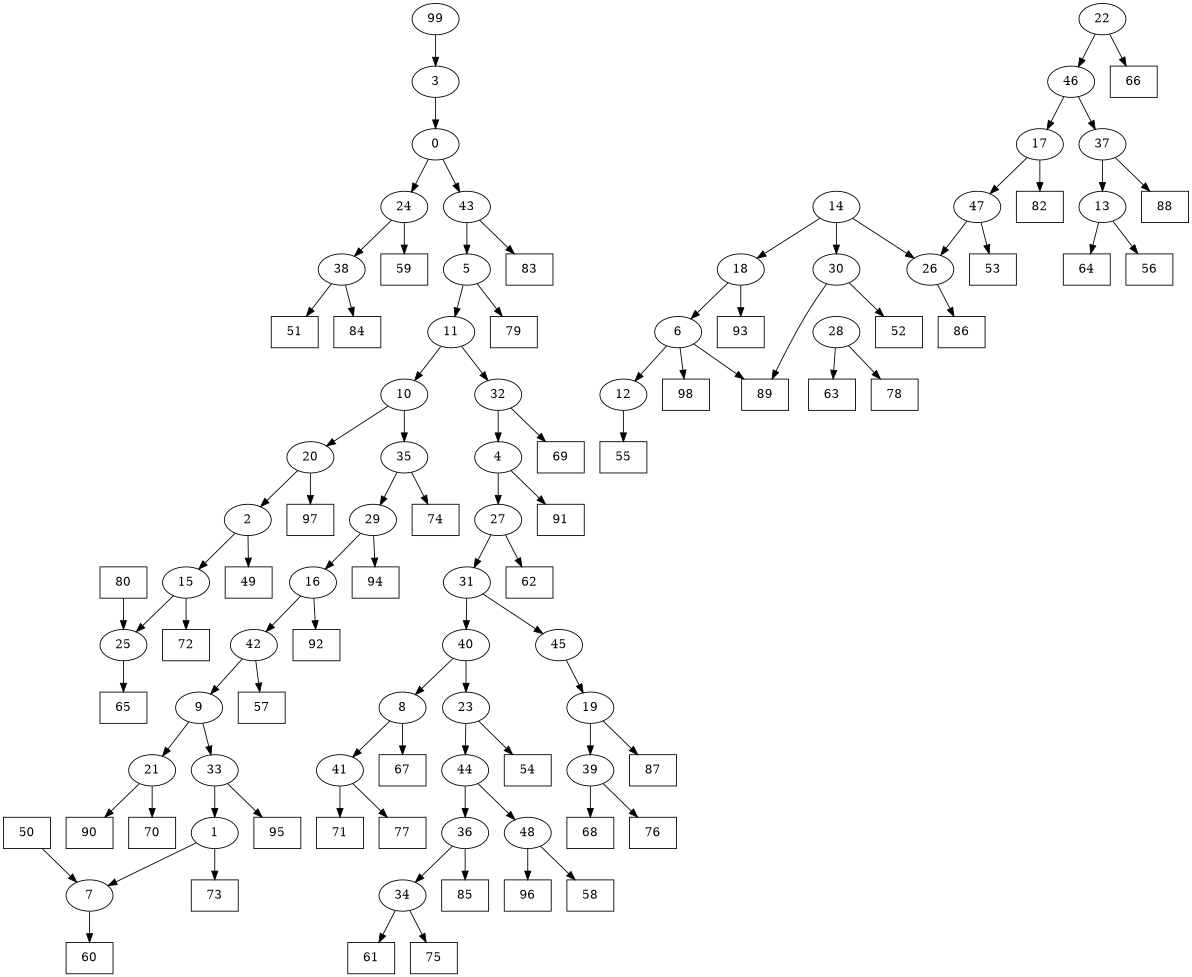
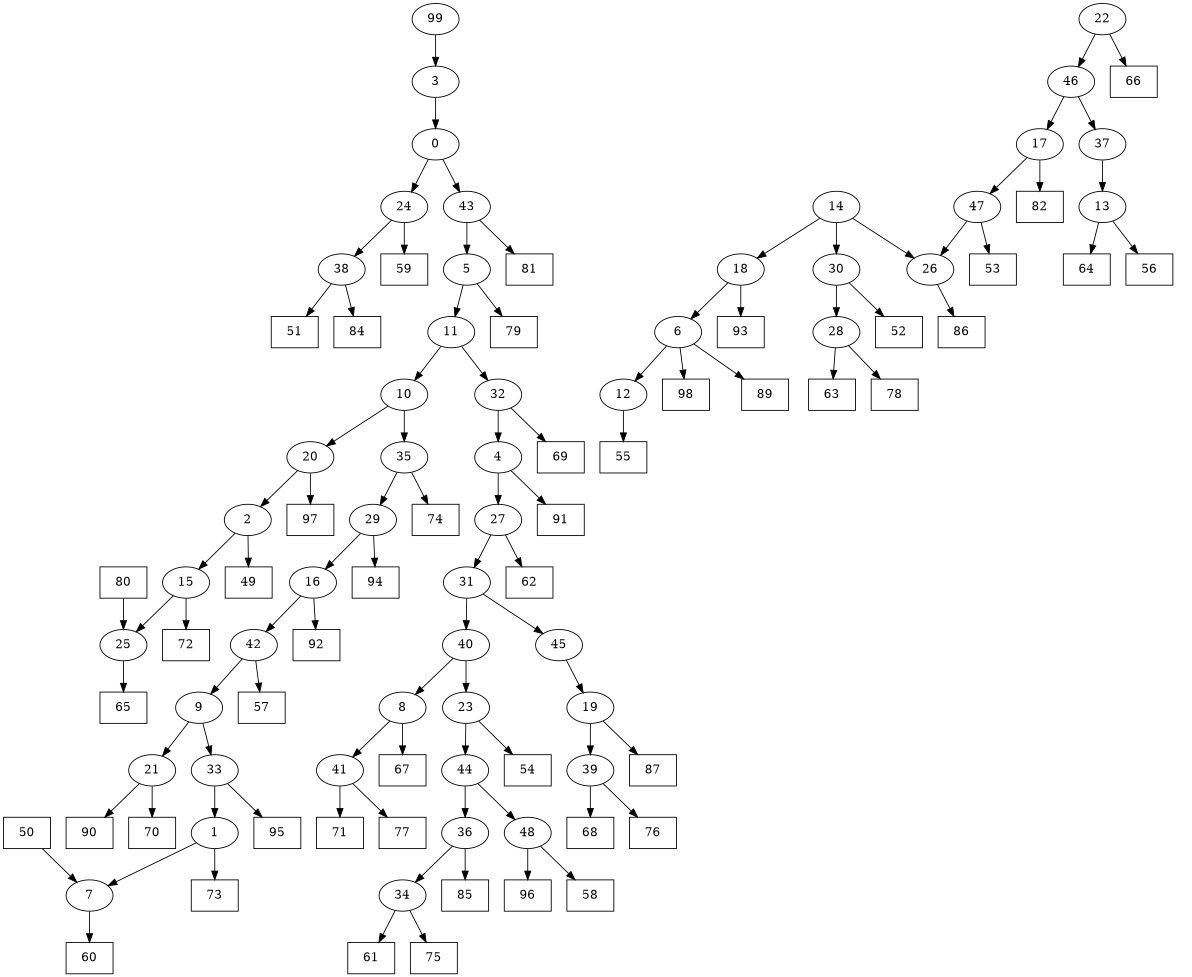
node "88": removed
node "83": label "83" -> "81"
edge "30" -> "89": now "30" -> "28"
